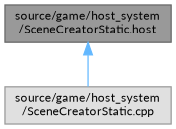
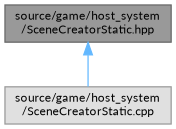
node "source/game/host_system /SceneCreatorStatic.host": label "source/game/host_system /SceneCreatorStatic.host" -> "source/game/host_system /SceneCreatorStatic.hpp"
